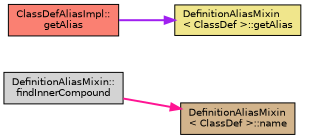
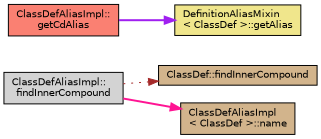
node "ClassDefAliasImpl:: getAlias": label "ClassDefAliasImpl:: getAlias" -> "ClassDefAliasImpl:: getCdAlias"
node "ClassDef::findInnerCompound": added
node "DefinitionAliasMixin:: findInnerCompound": label "DefinitionAliasMixin:: findInnerCompound" -> "ClassDefAliasImpl:: findInnerCompound"
node "DefinitionAliasMixin < ClassDef >::name": label "DefinitionAliasMixin < ClassDef >::name" -> "ClassDefAliasImpl < ClassDef >::name"
